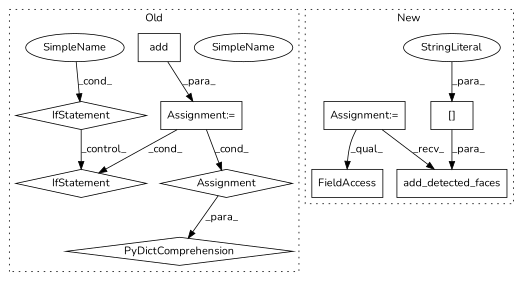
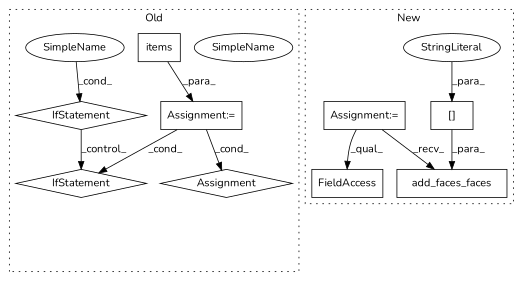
node "add": label "add" -> "items"
node "add_detected_faces": label "add_detected_faces" -> "add_faces_faces"
node "PyDictComprehension": removed
